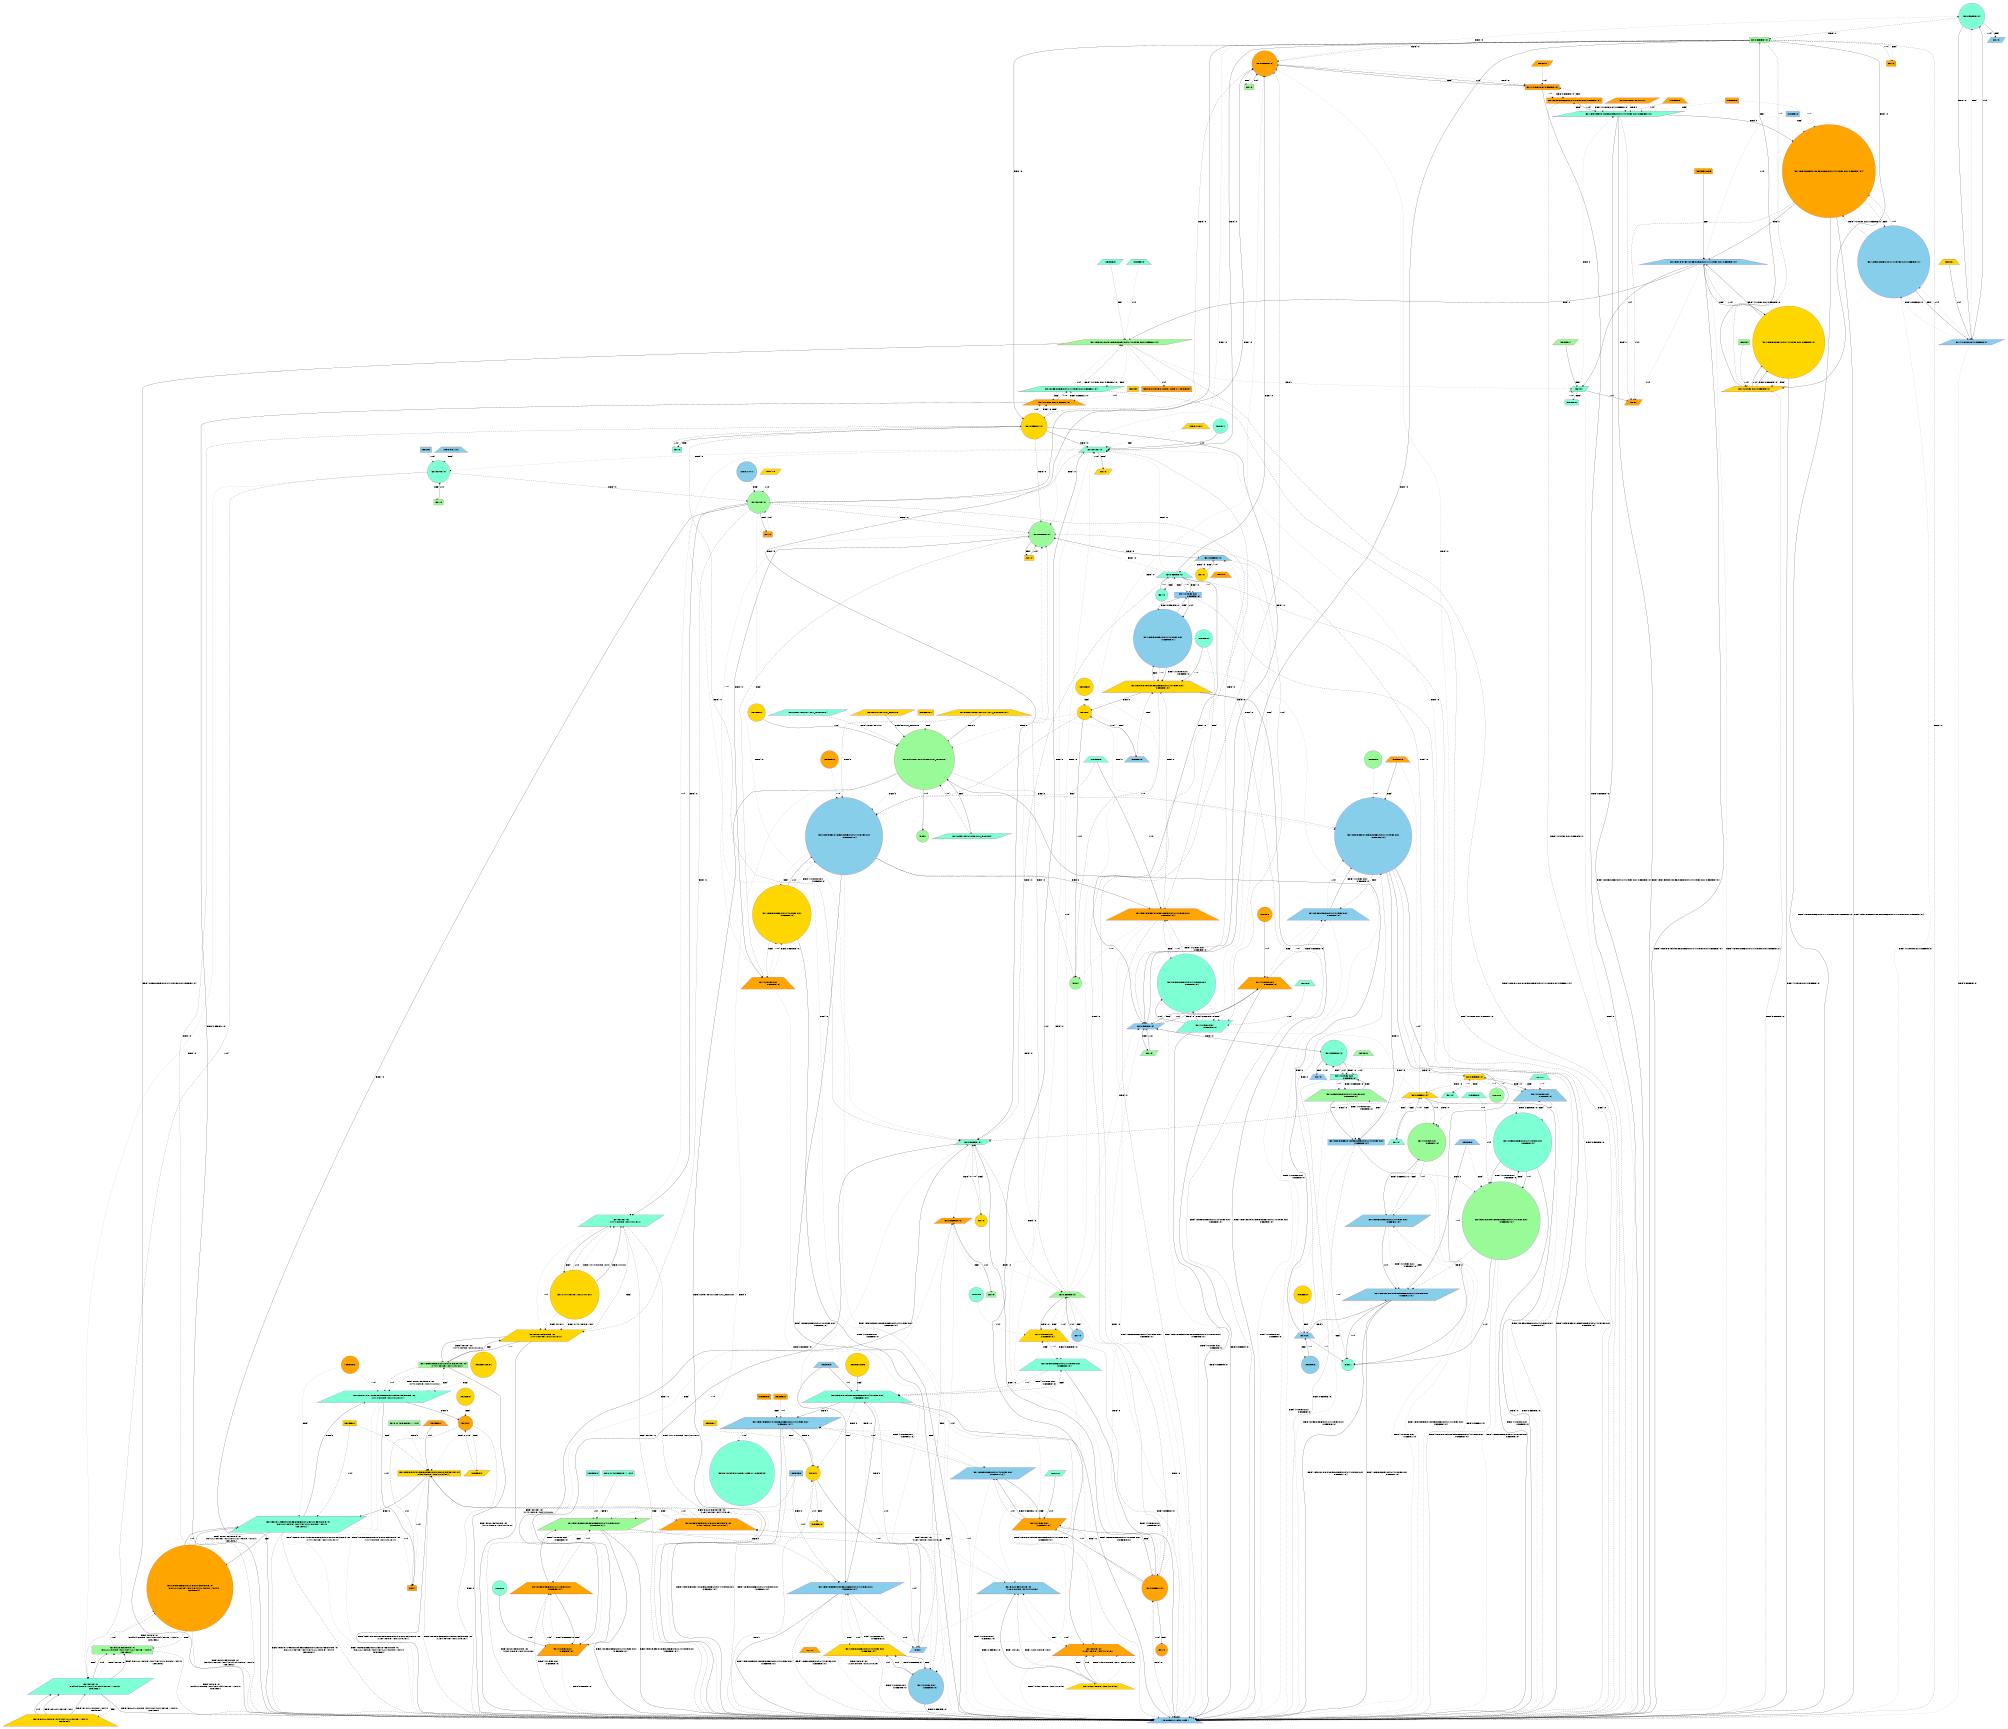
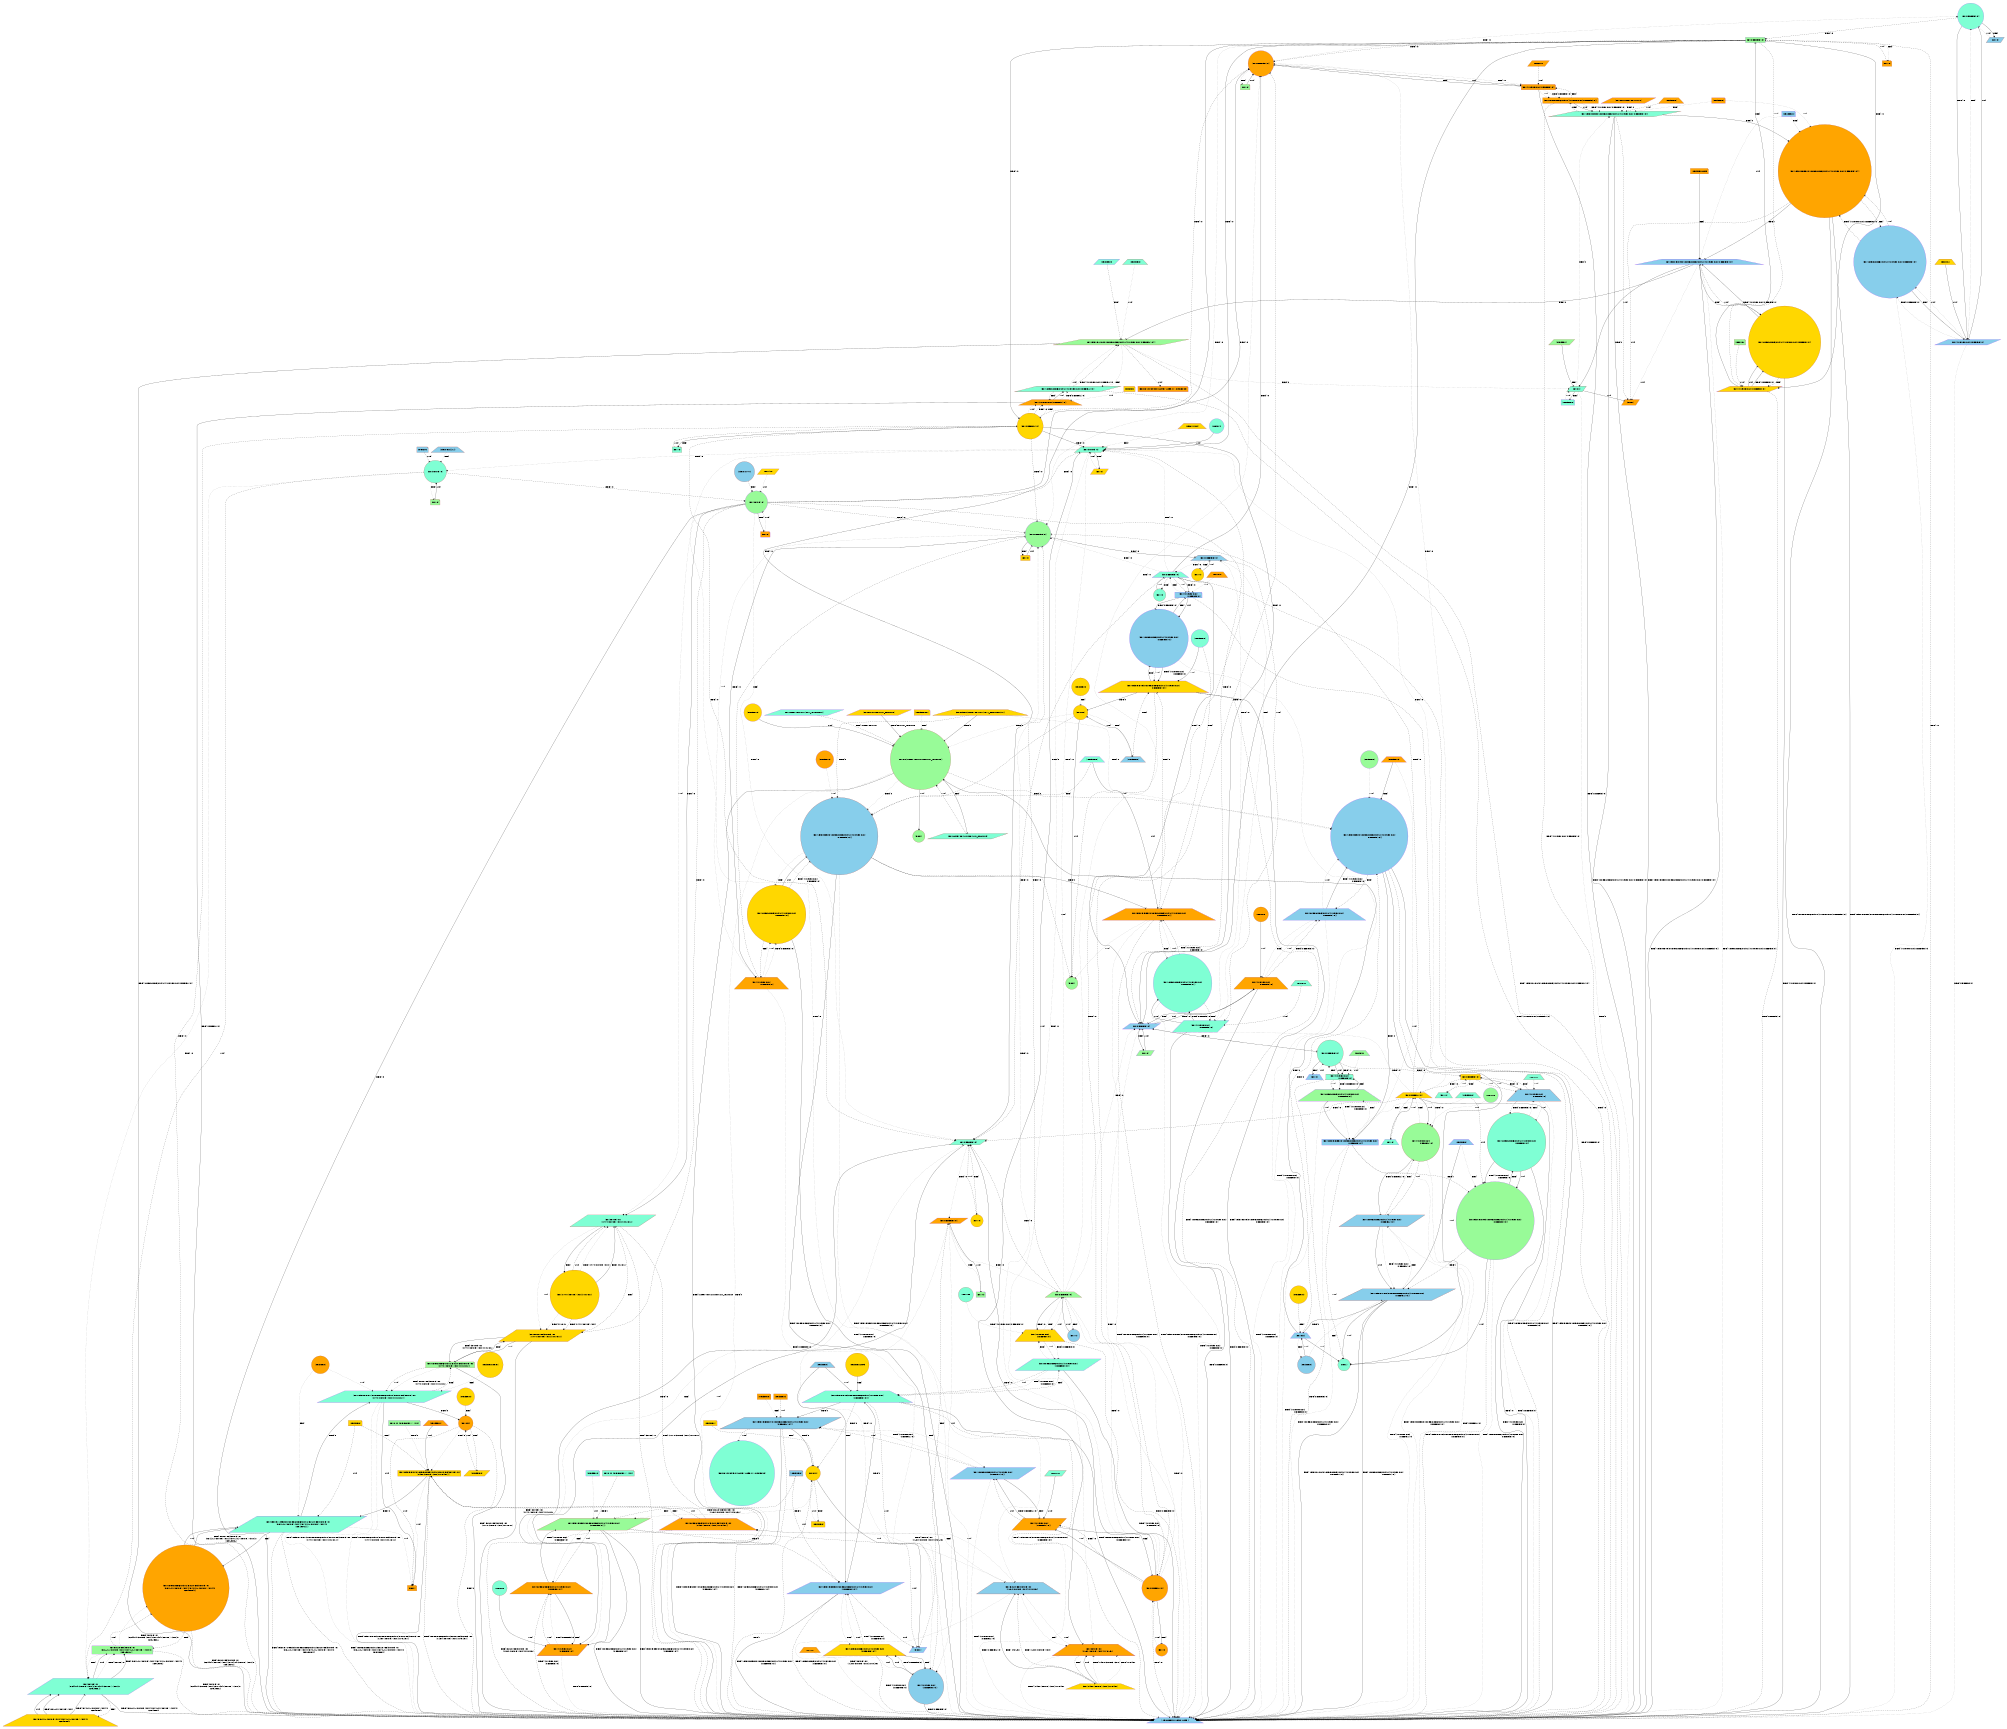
edge "1002605" -> "(Call,(unsigned char) (TIFFGetB(*p)))": label "AST: " -> "DDG: (unsigned char) TIFFGetR(*p)"
node "(Call,ScaleCharToQuantum((unsigned char) (TIFFGetB(*p))))": shape trapezium -> parallelogram
